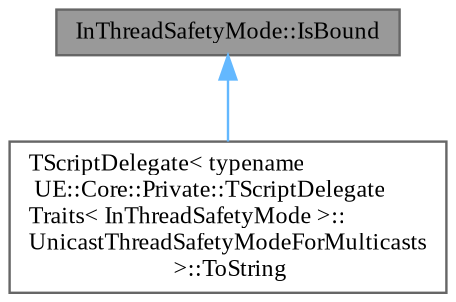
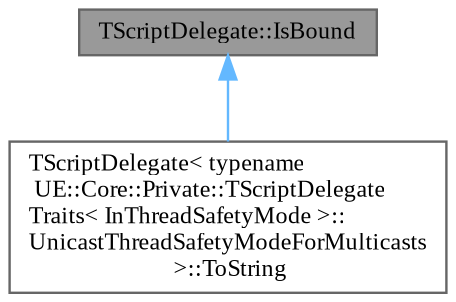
node "InThreadSafetyMode::IsBound": label "InThreadSafetyMode::IsBound" -> "TScriptDelegate::IsBound"
